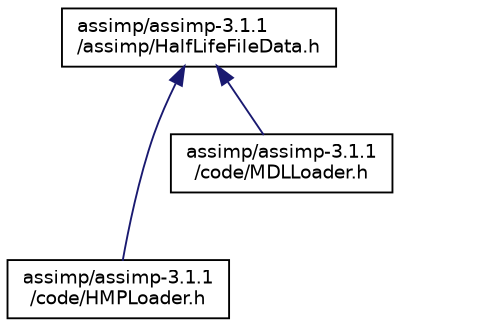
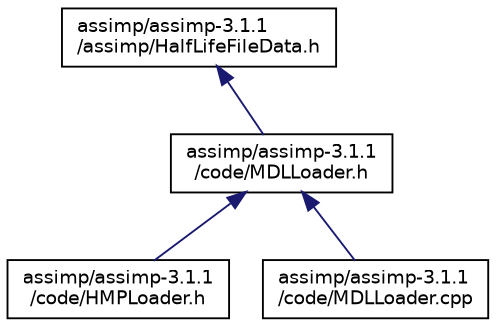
edge "assimp/assimp-3.1.1 /code/HMPLoader.h" -> "assimp/assimp-3.1.1 /assimp/HalfLifeFileData.h": now "assimp/assimp-3.1.1 /code/HMPLoader.h" -> "assimp/assimp-3.1.1 /code/MDLLoader.h"
node "assimp/assimp-3.1.1 /code/MDLLoader.cpp": added
